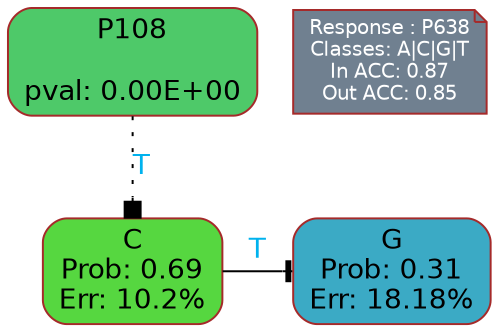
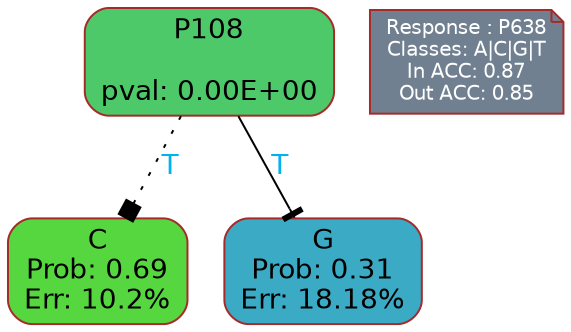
edge "C Prob: 0.69 Err: 10.2%" -> "G Prob: 0.31 Err: 18.18%": now "P108 pval: 0.00E+00" -> "G Prob: 0.31 Err: 18.18%"
